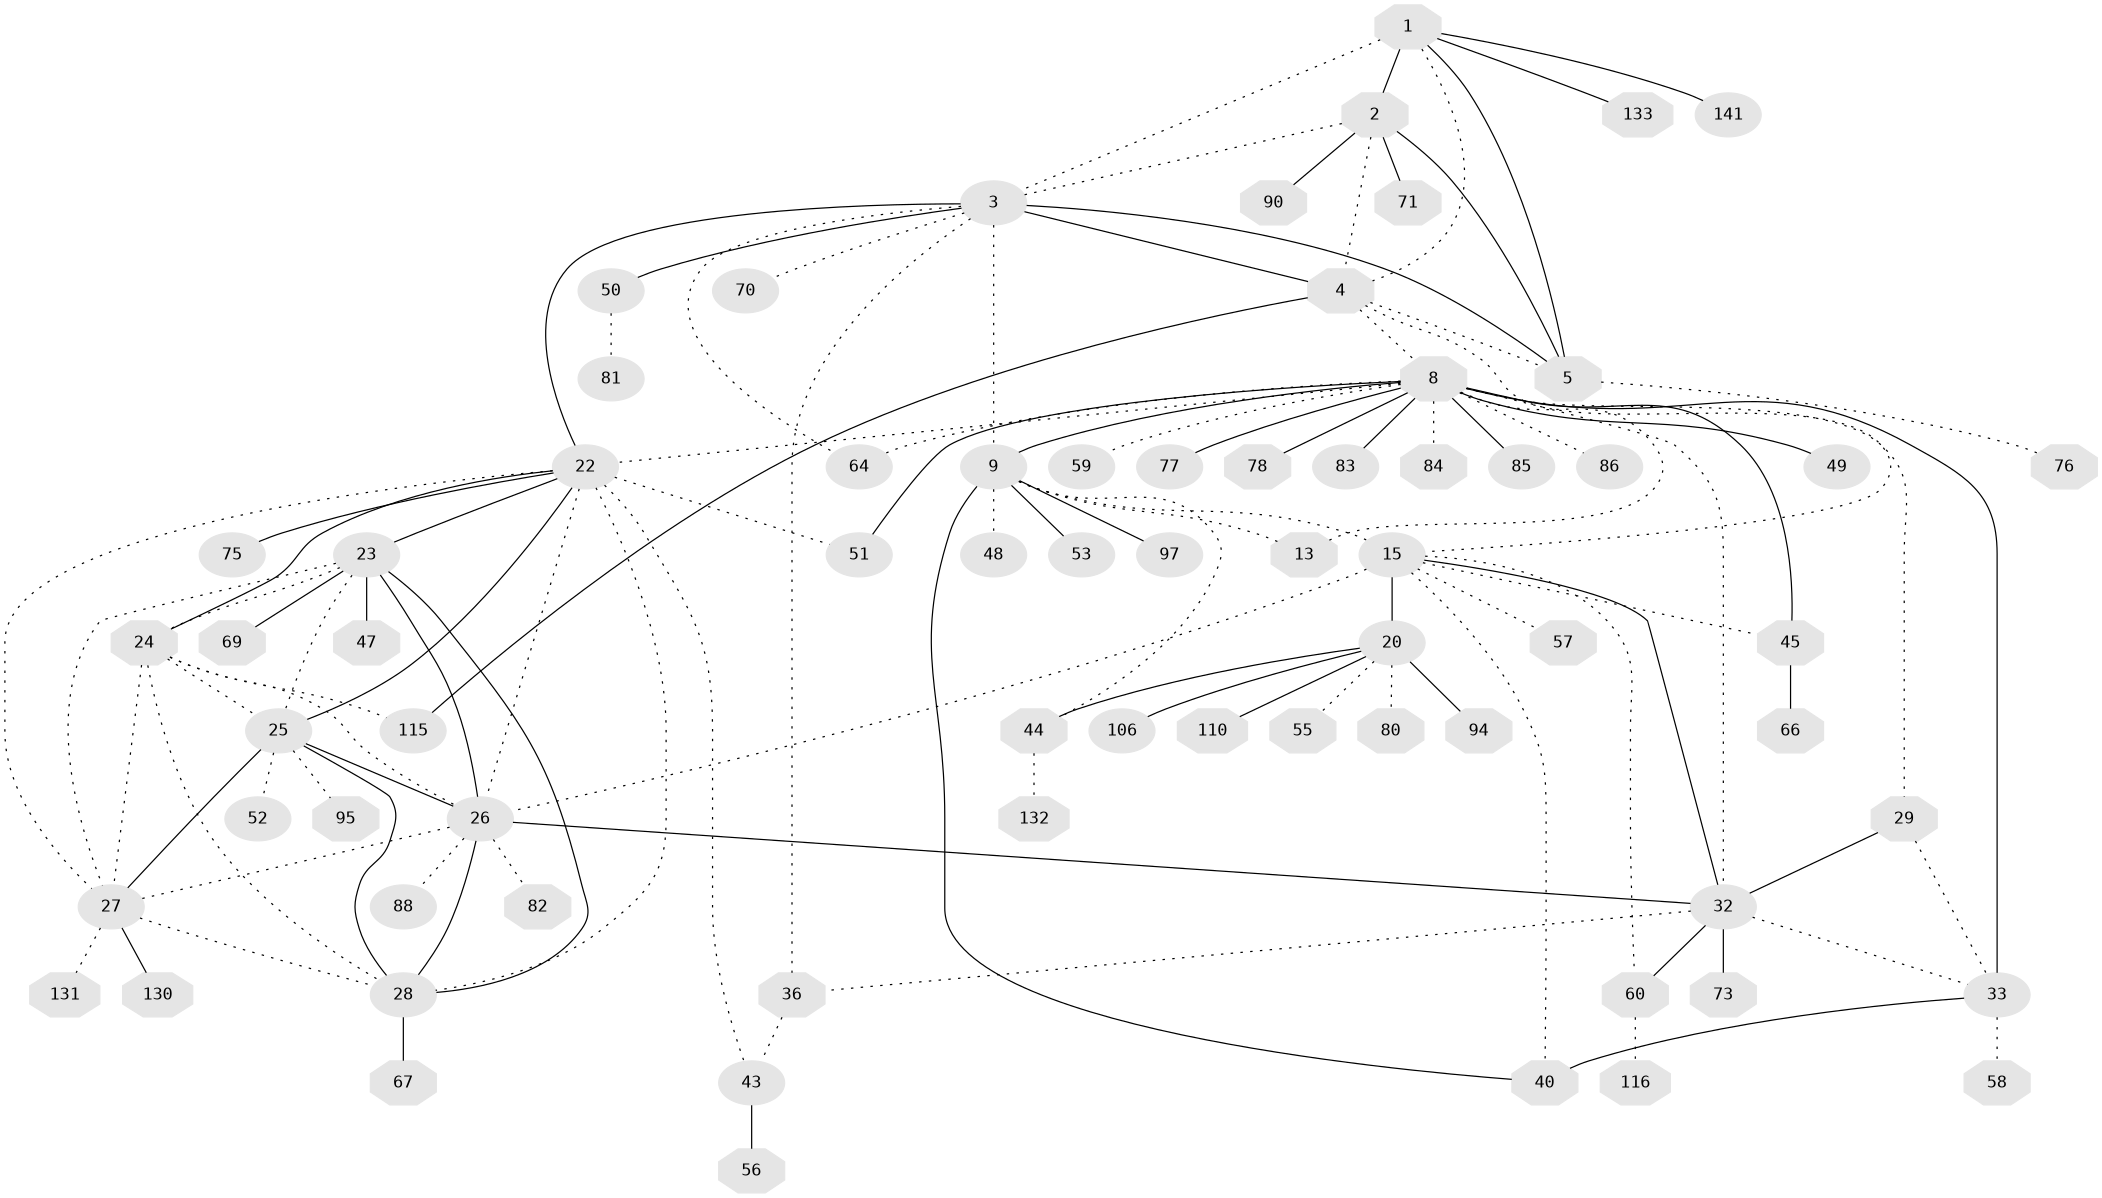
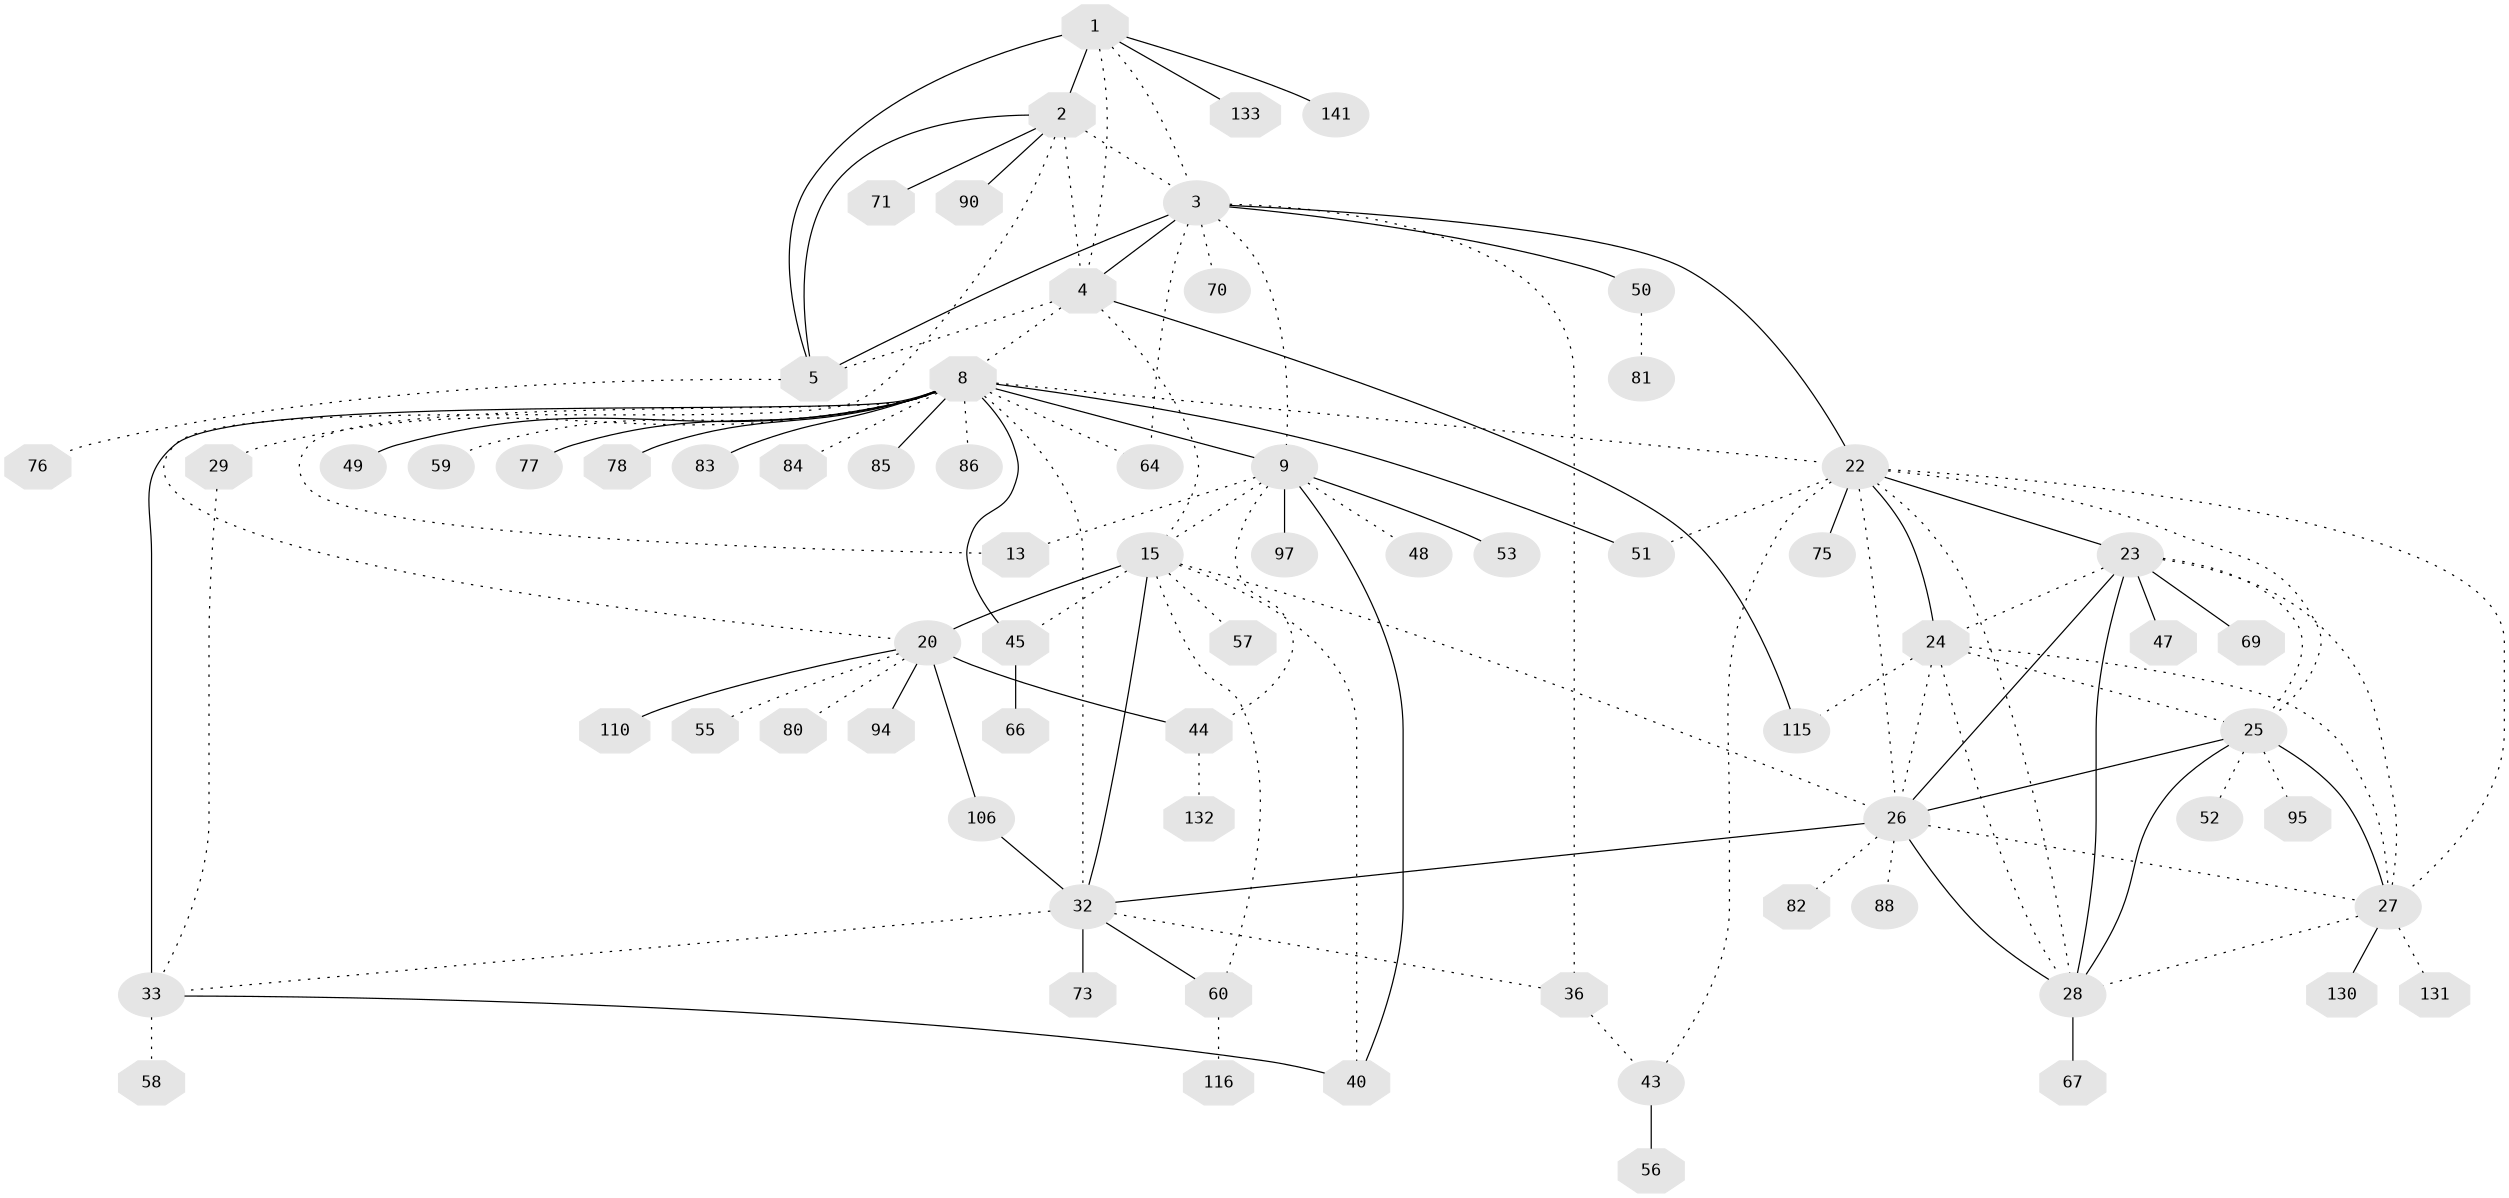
edge "2" -- "20": added
edge "22" -- "25": style solid -> dotted
edge "29" -- "32": now "106" -- "32"
